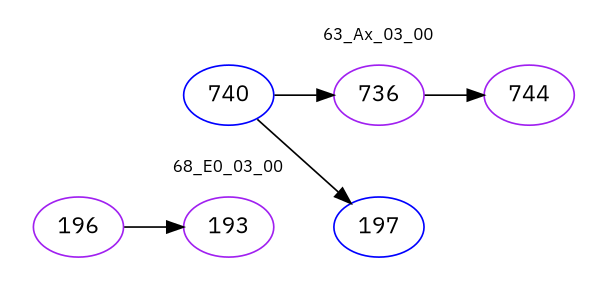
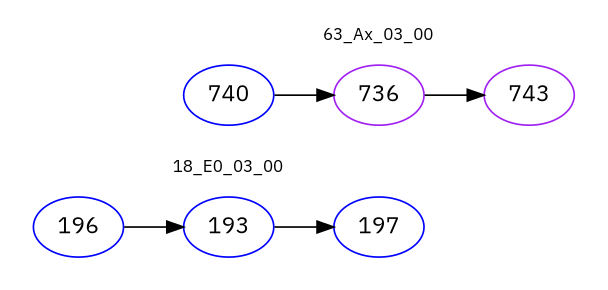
node "744": label "744" -> "743"
edge "740" -> "197": now "193" -> "197"
cluster "68_E0_03_00": label "68_E0_03_00" -> "18_E0_03_00"
node "196": color purple -> blue
node "193": color purple -> blue
